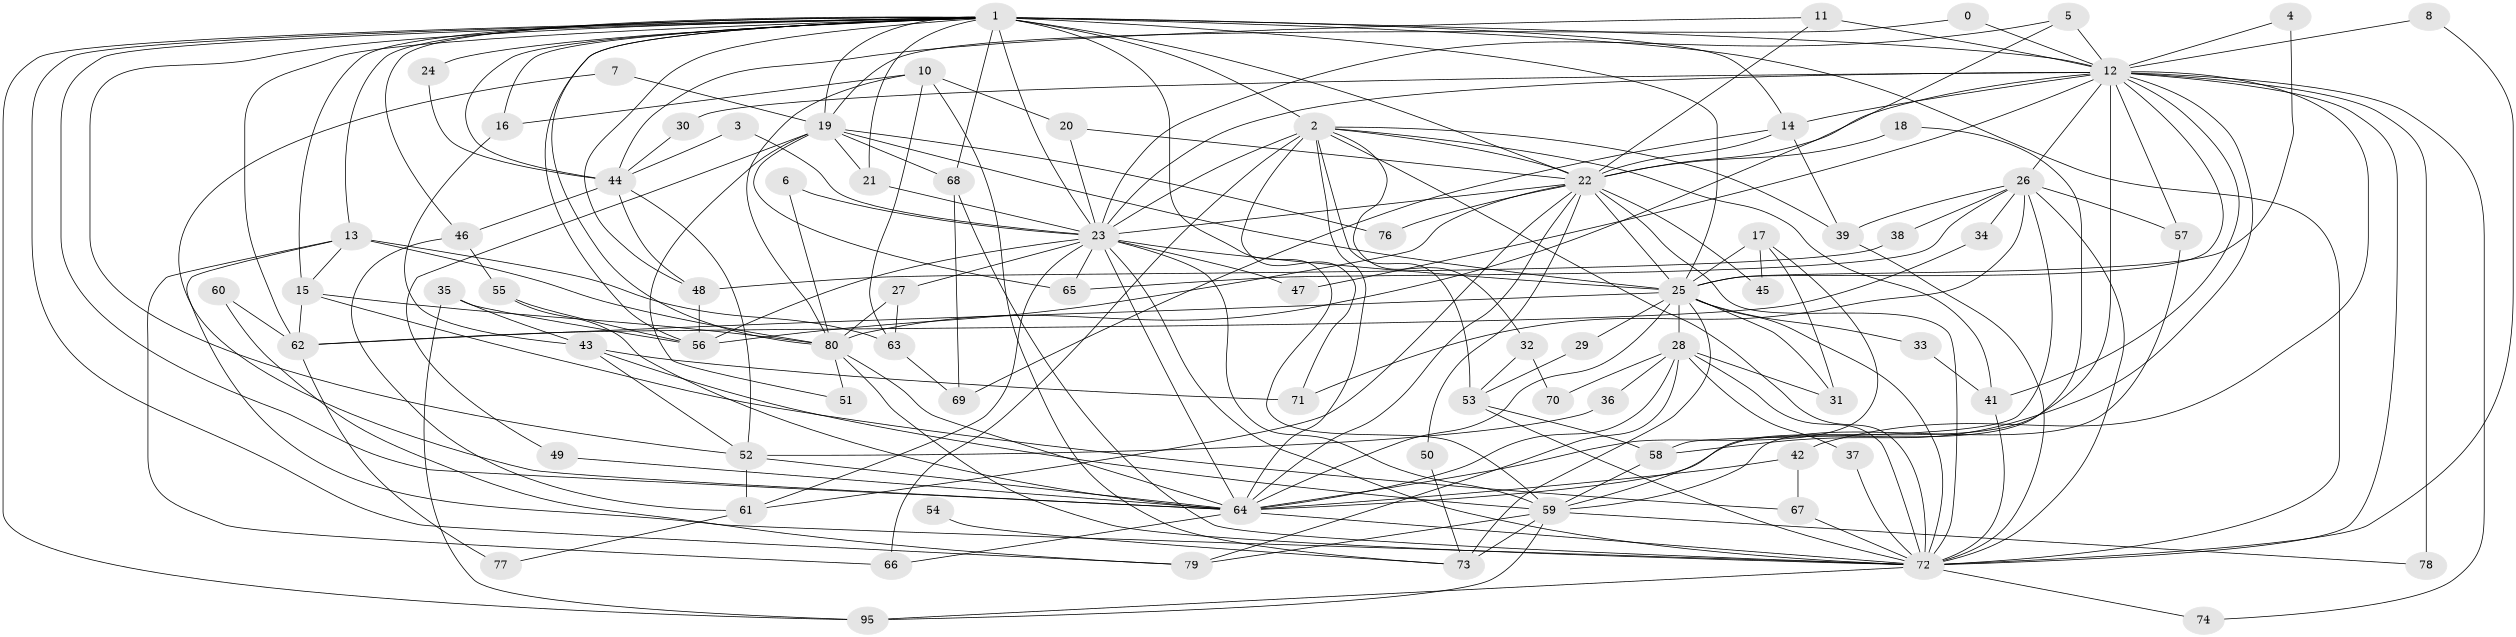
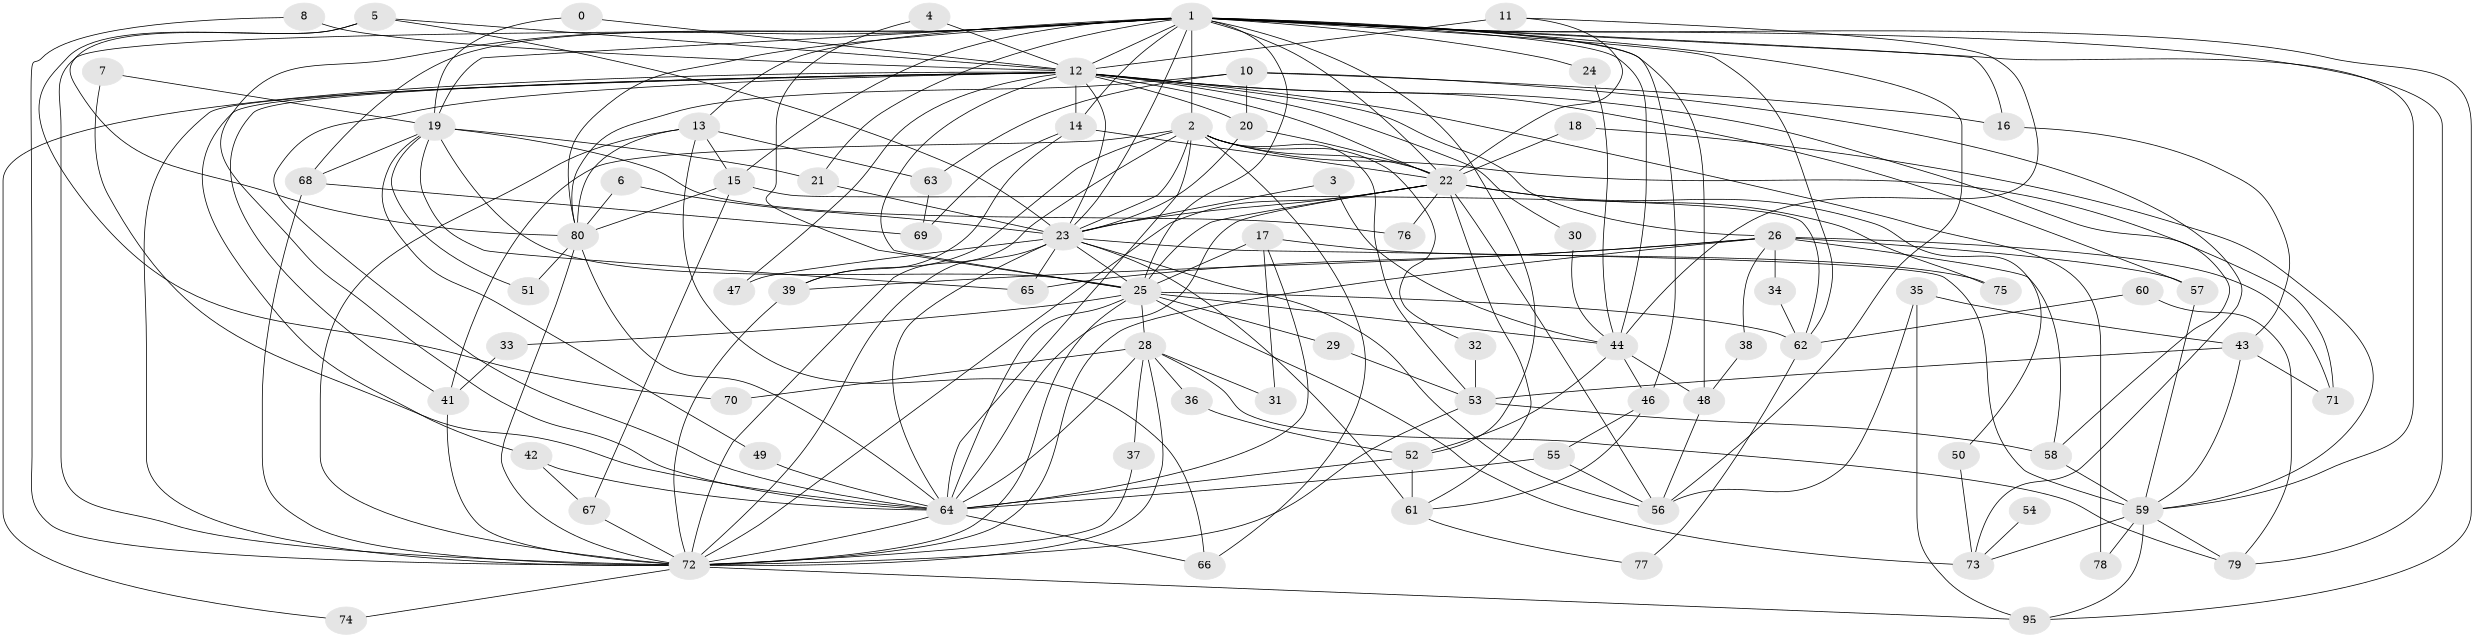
edge "12" -- "20": added
node "27": removed
node "45": label "45" -> "75"
edge "25" -- "31": now "25" -- "44"
edge "32" -- "70": now "5" -- "70"
edge "43" -- "52": now "43" -- "53"
